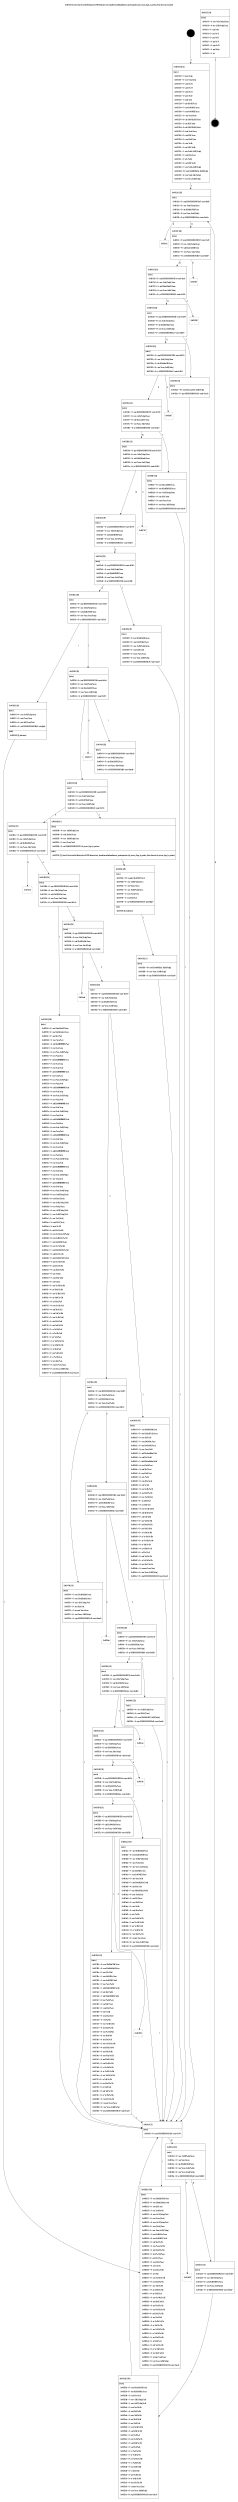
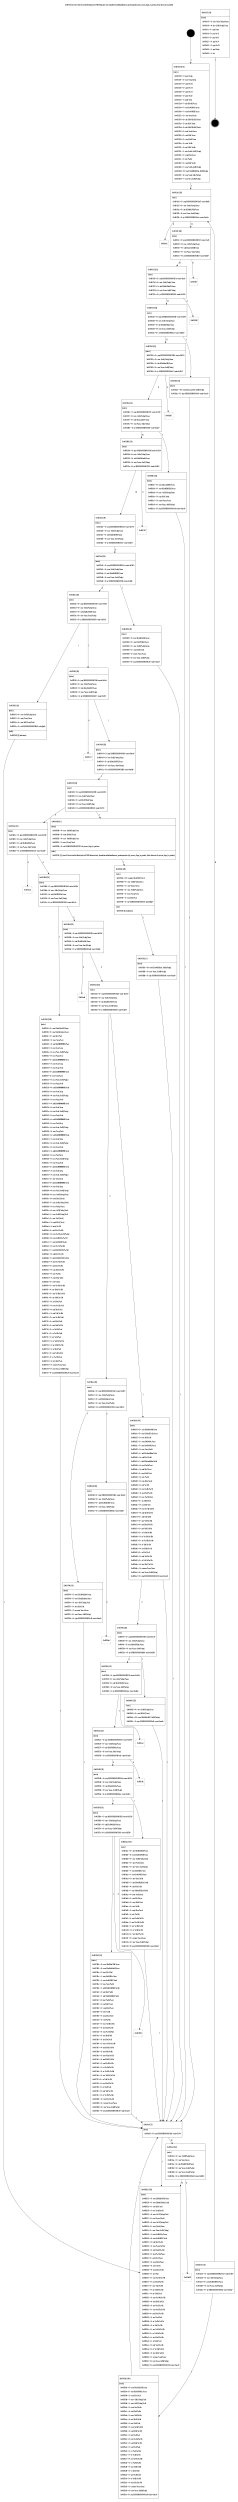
edge "0x4013f8 [28]" -> "0x401430 [28]": now "0x401414 [28]" -> "0x401430 [28]"
edge "0x4014d8 [28]" -> "0x4014f4 [28]": now "0x401b19 [147]" -> "0x4014f4 [28]"
edge "0x4012a4 [32]" -> "0x4012c4 [28]": now "0x4012a4 [32]" -> "0x401823 [159]"
